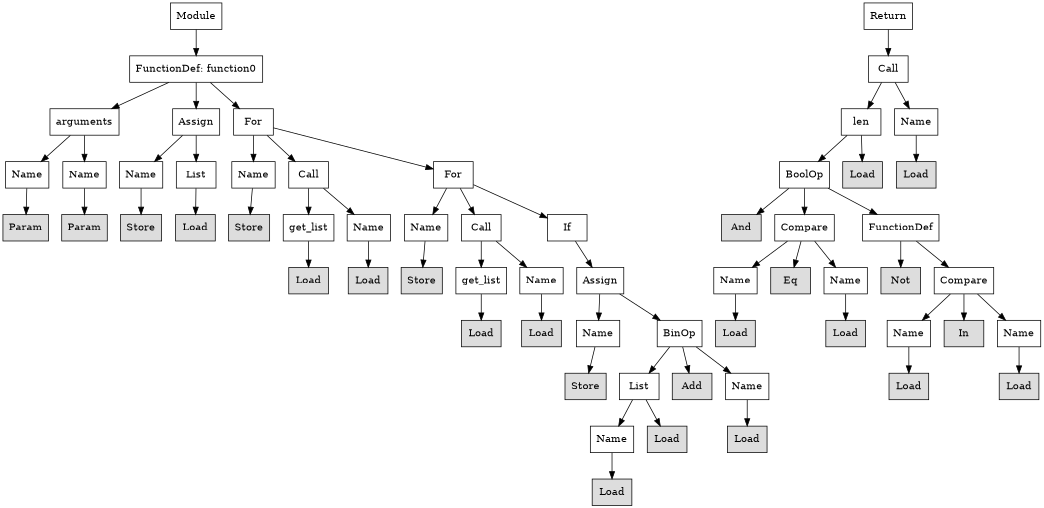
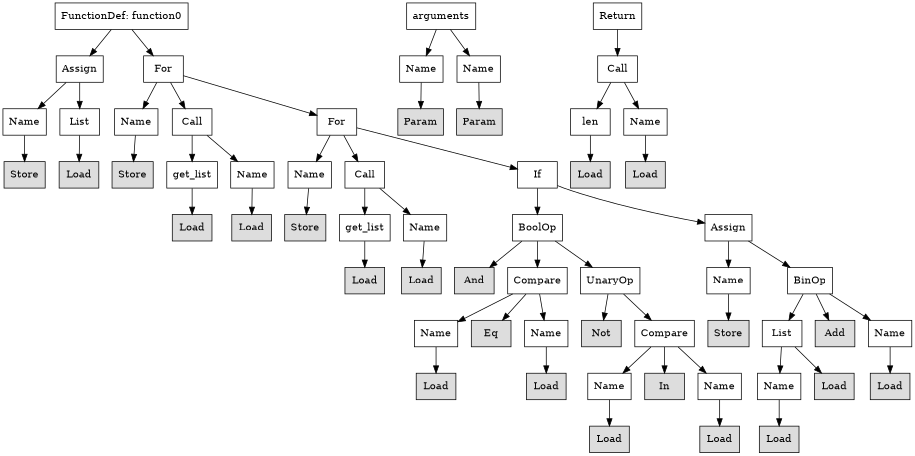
node "Module": removed
edge "FunctionDef: function0" -> "arguments": removed
edge "len" -> "BoolOp": now "If" -> "BoolOp"
node "FunctionDef": label "FunctionDef" -> "UnaryOp"
